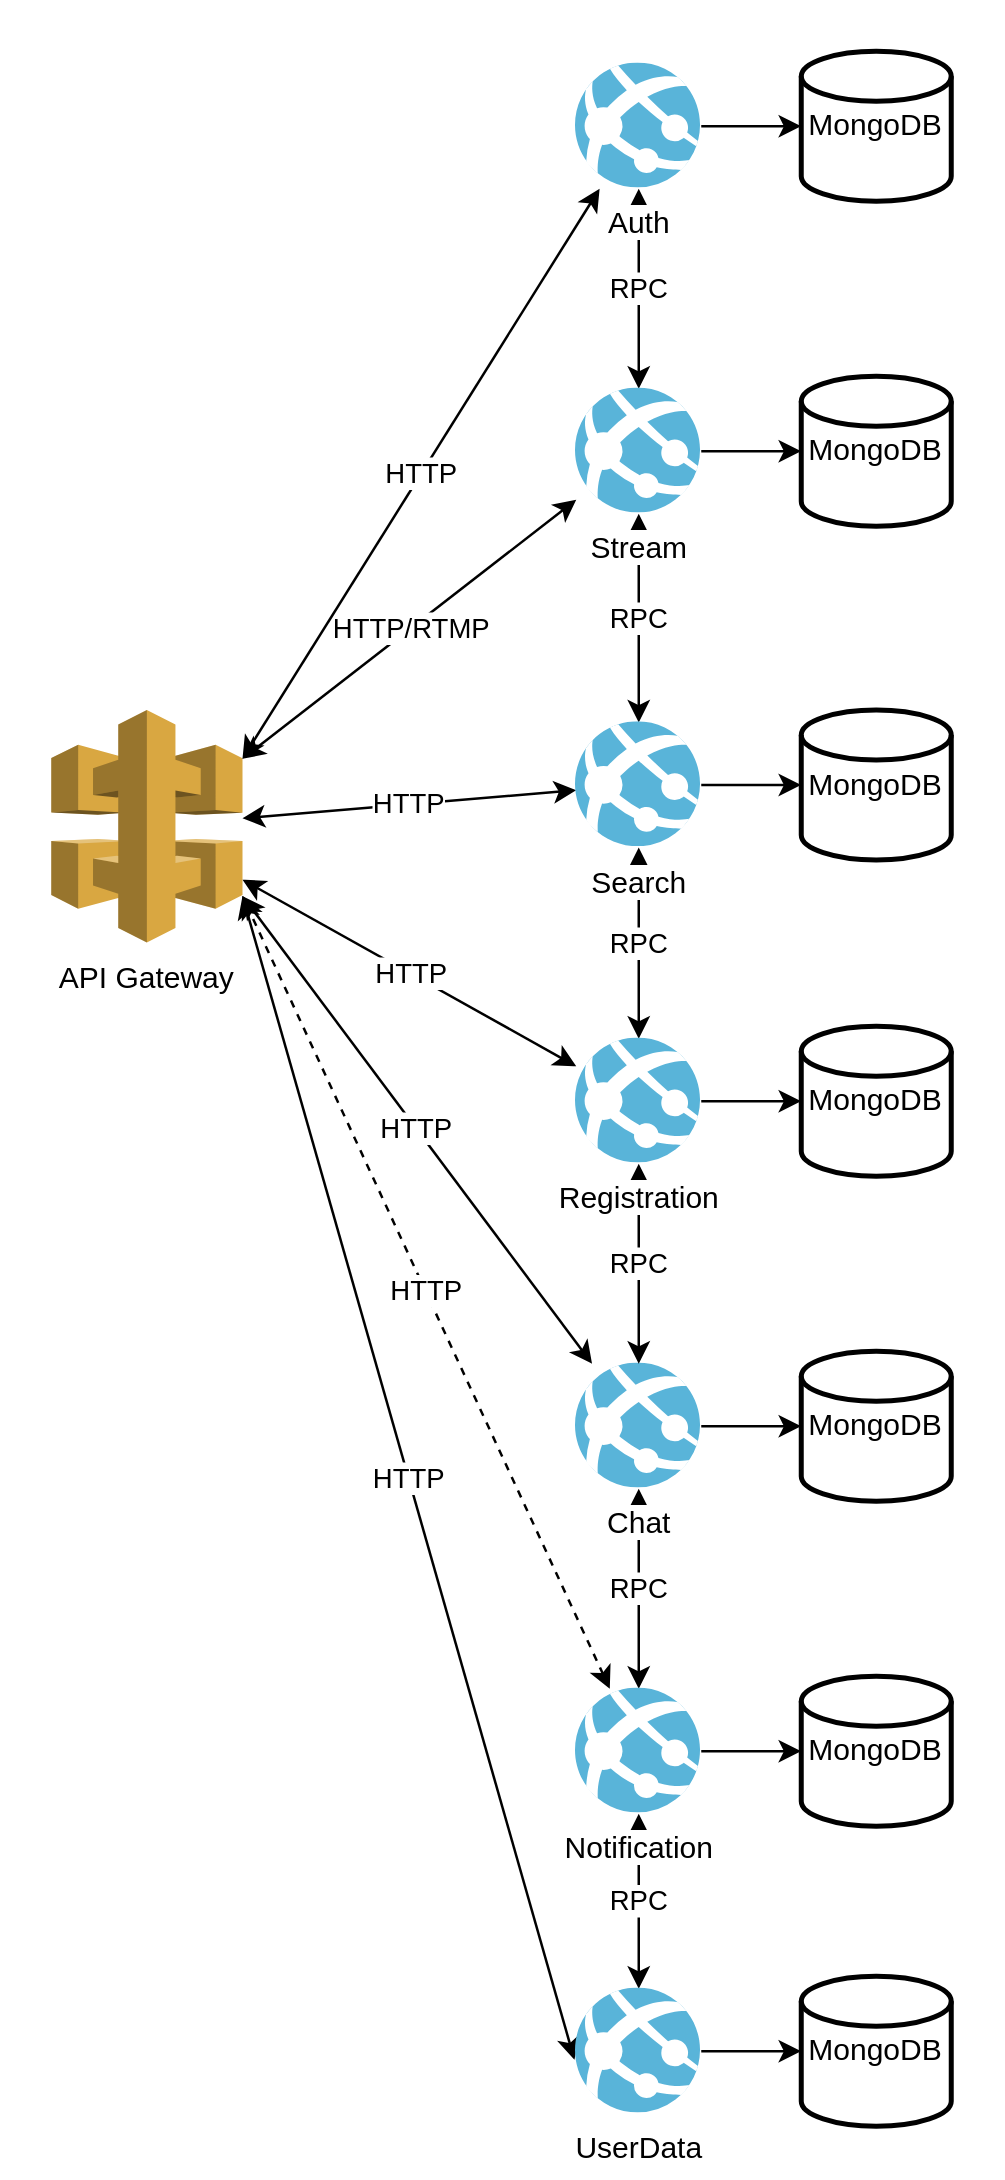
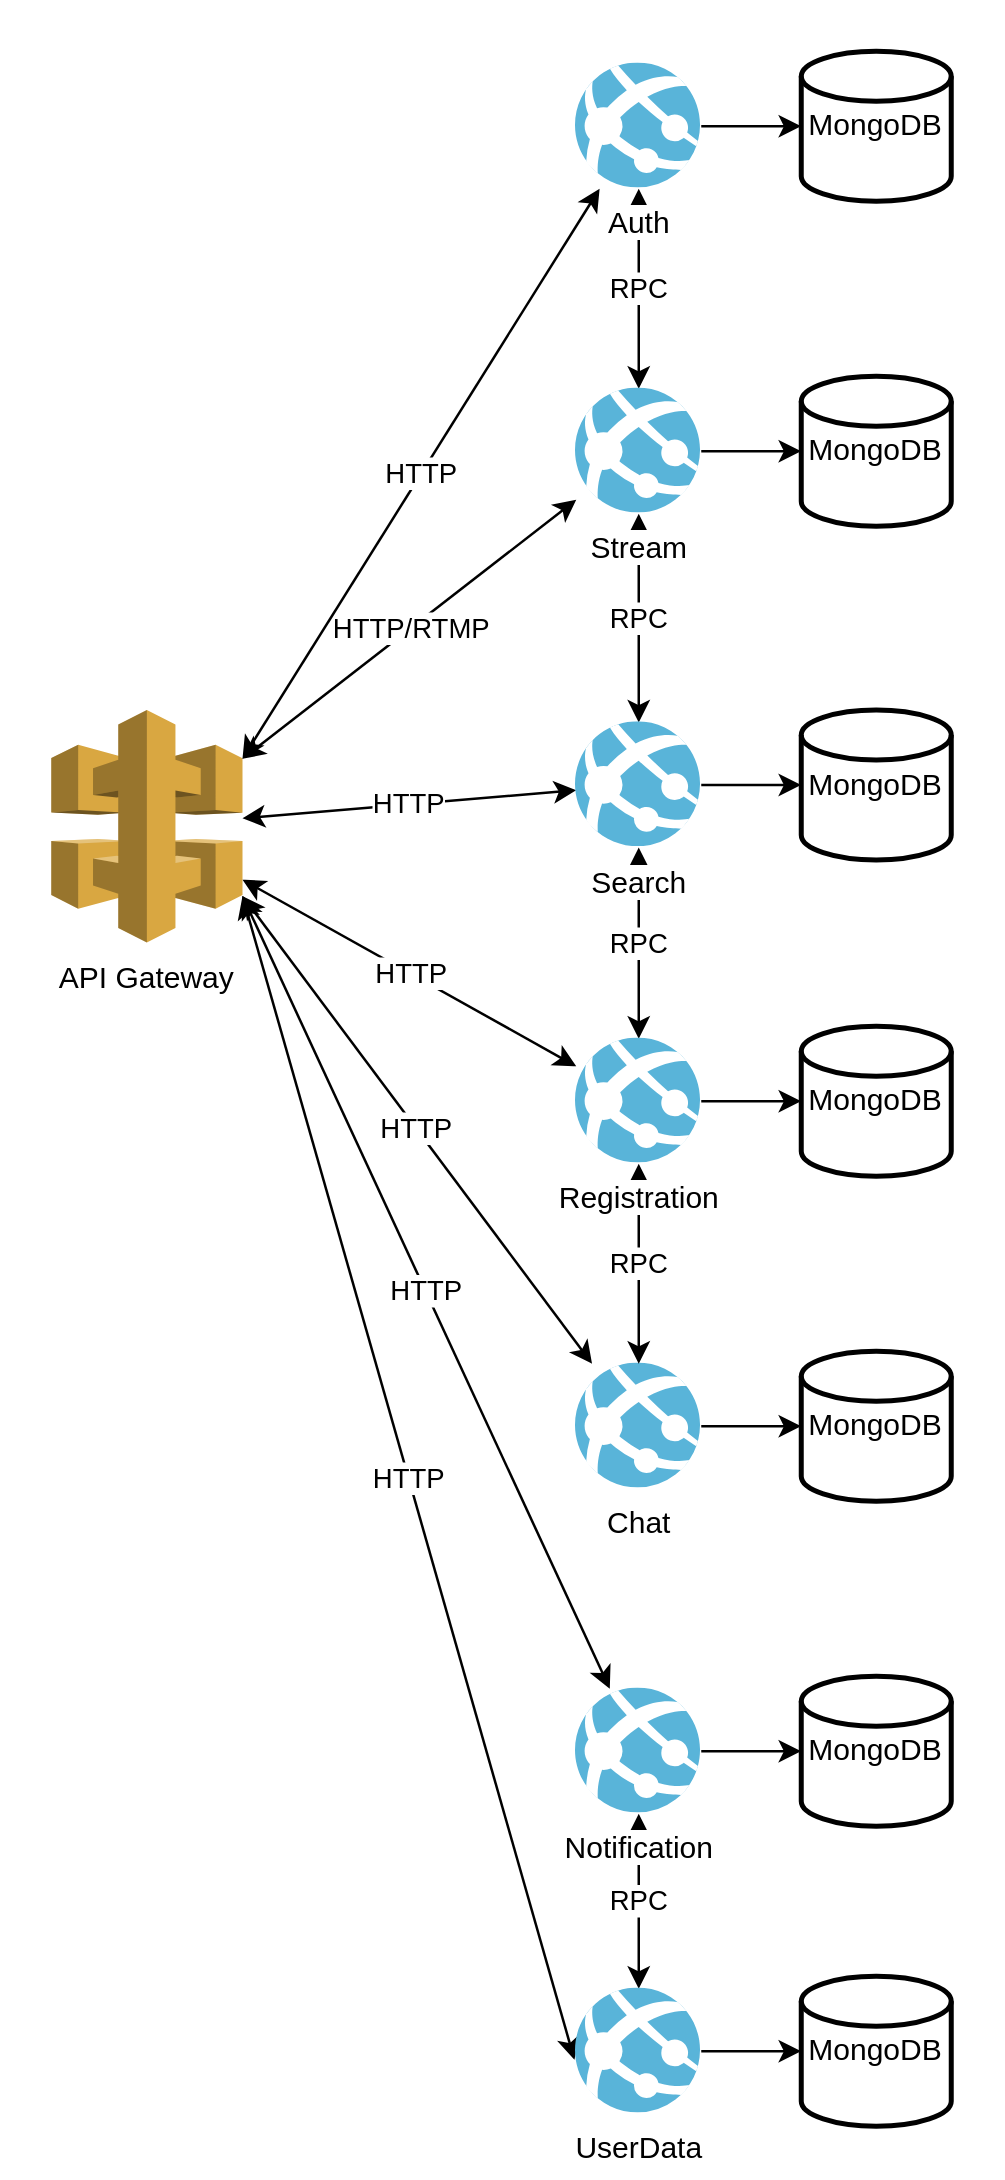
edge "API Gateway" -- "Notification": style dashed -> solid
edge "Chat" -- "Notification": removed, label "RPC"
